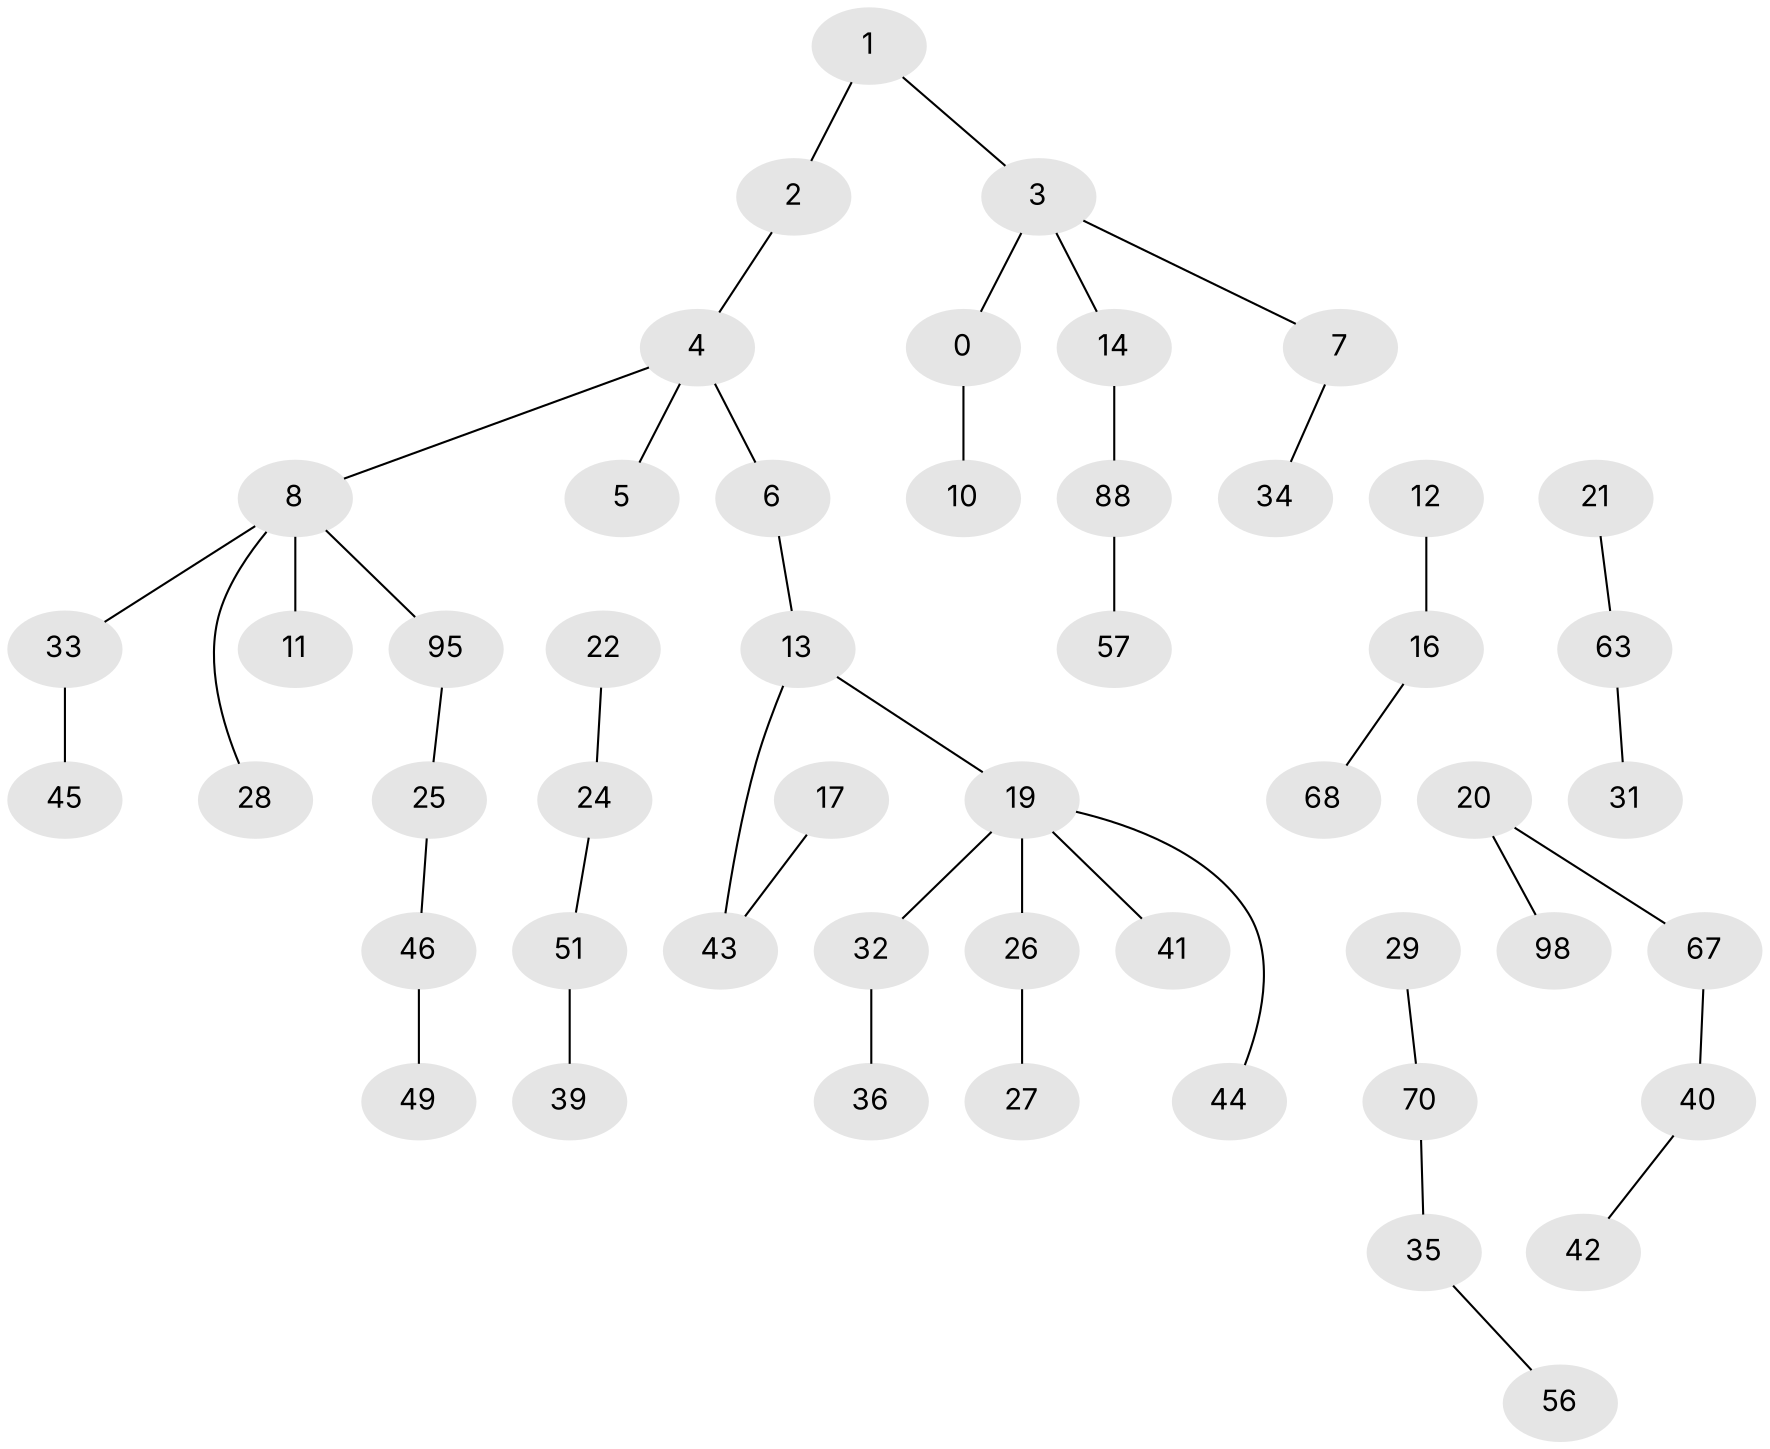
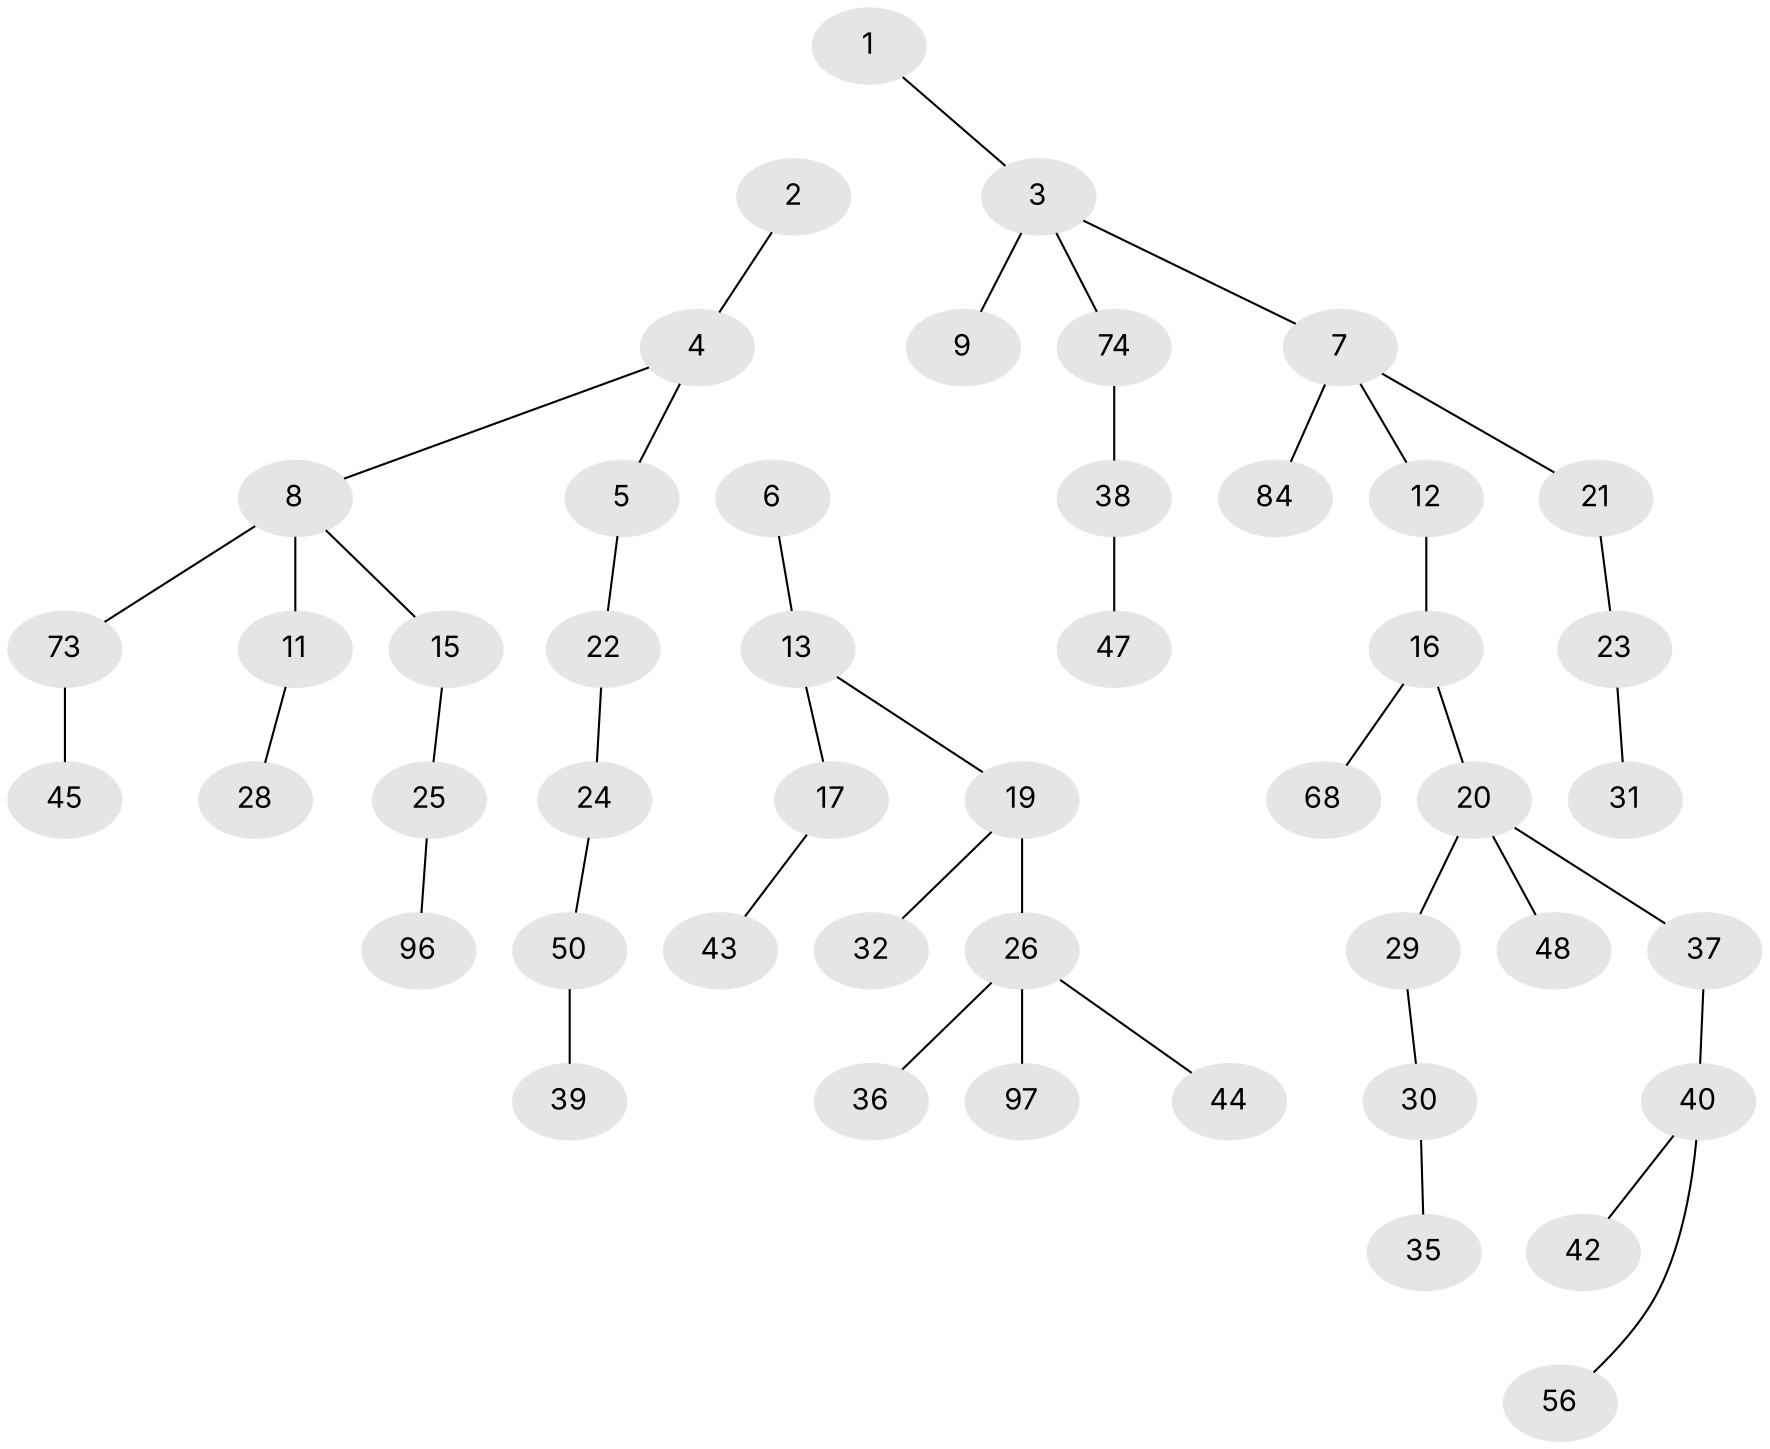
edge "1" -- "2": removed
node "0": label "0" -> "9"
node "14": label "14" -> "74"
edge "4" -- "6": removed
edge "7" -- "12": added
edge "7" -- "21": added
node "10": removed
node "88": label "88" -> "38"
node "34": label "34" -> "84"
edge "5" -- "22": added
edge "8" -- "28": now "11" -- "28"
node "33": label "33" -> "73"
node "95": label "95" -> "15"
node "57": label "57" -> "47"
node "63": label "63" -> "23"
edge "16" -- "20": added
edge "13" -- "43": now "13" -- "17"
edge "20" -- "29": added
edge "19" -- "44": now "26" -- "44"
node "46": label "46" -> "96"
node "51": label "51" -> "50"
node "41": removed
node "98": label "98" -> "48"
node "67": label "67" -> "37"
edge "32" -- "36": now "26" -- "36"
node "49": removed
node "27": label "27" -> "97"
node "70": label "70" -> "30"
edge "35" -- "56": now "40" -- "56"
